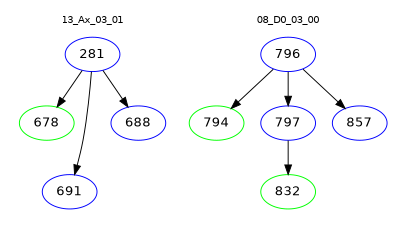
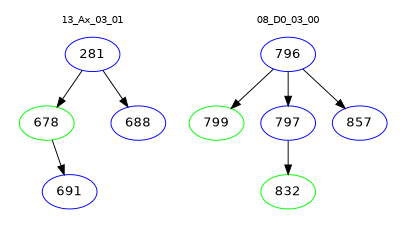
edge "281" -> "691": now "678" -> "691"
node "794": label "794" -> "799"
